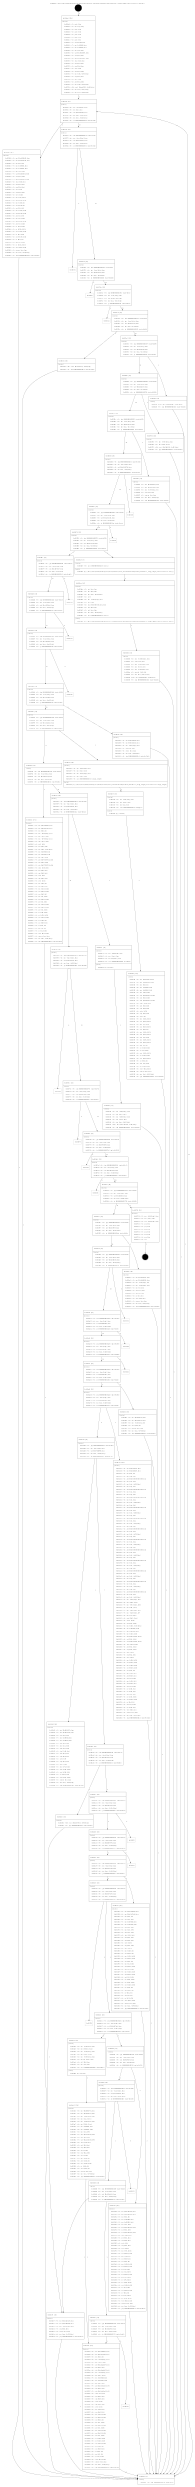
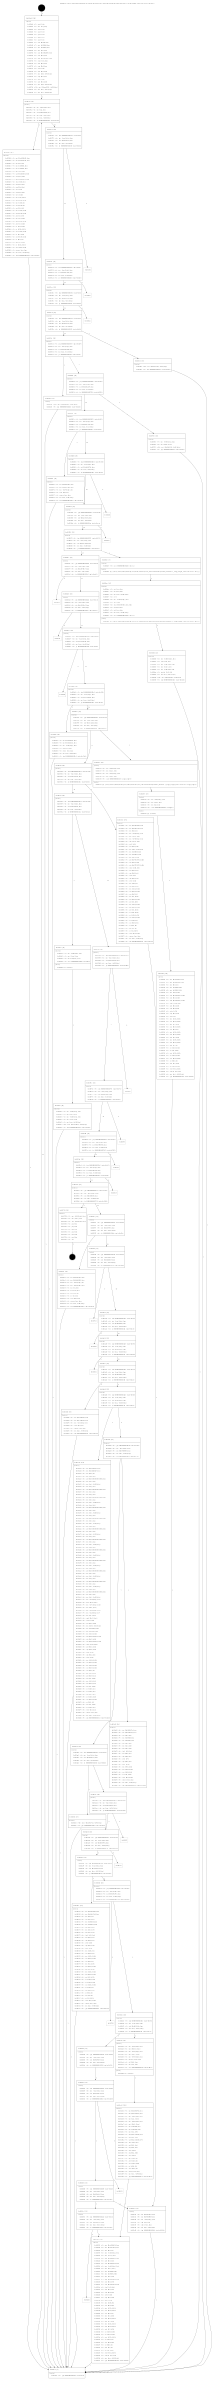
node "0x402250 [147]": removed
